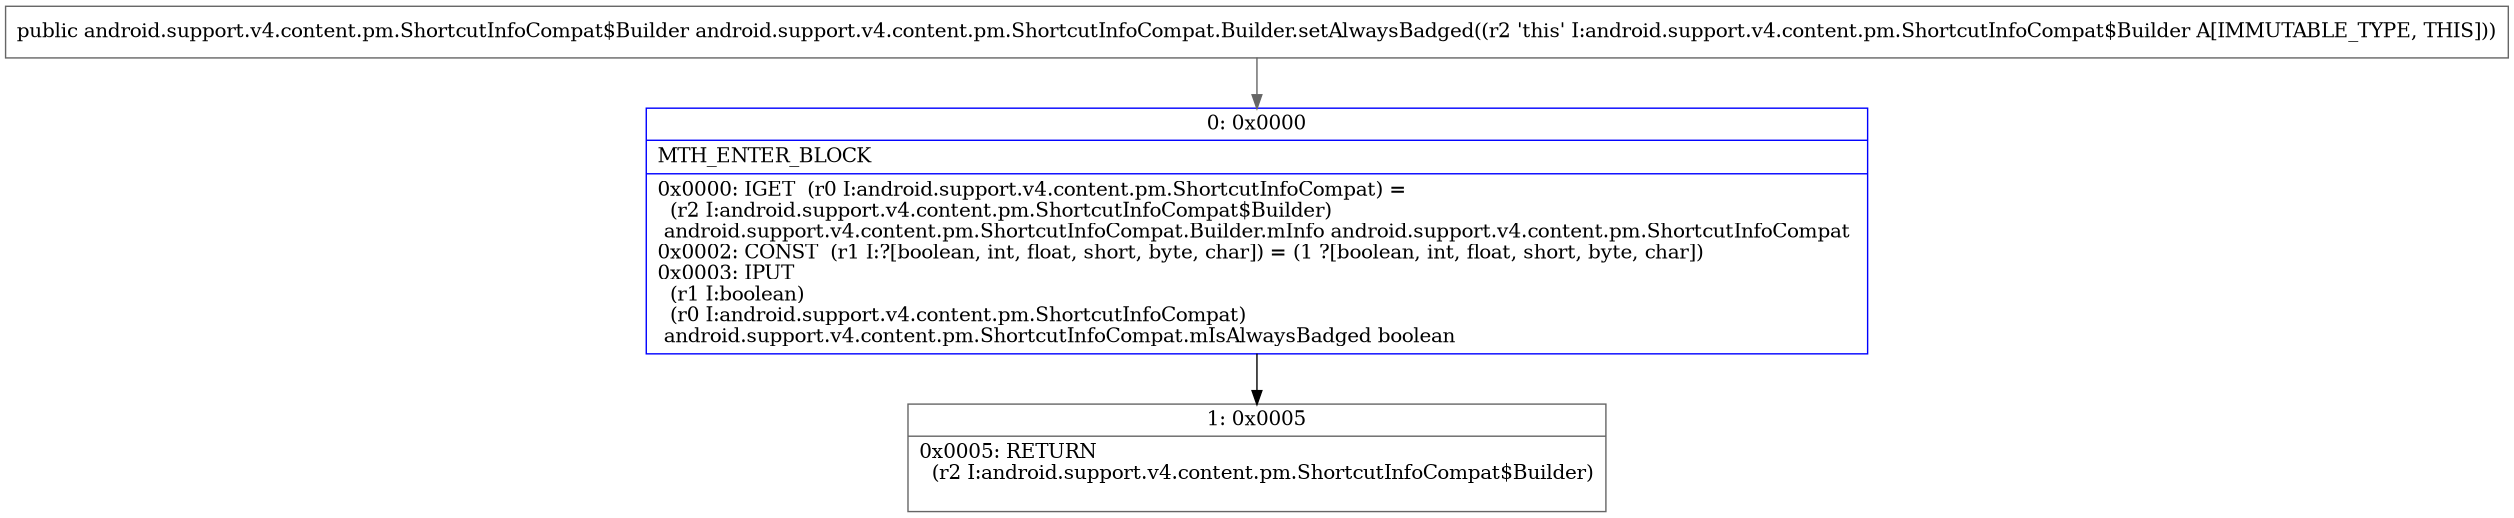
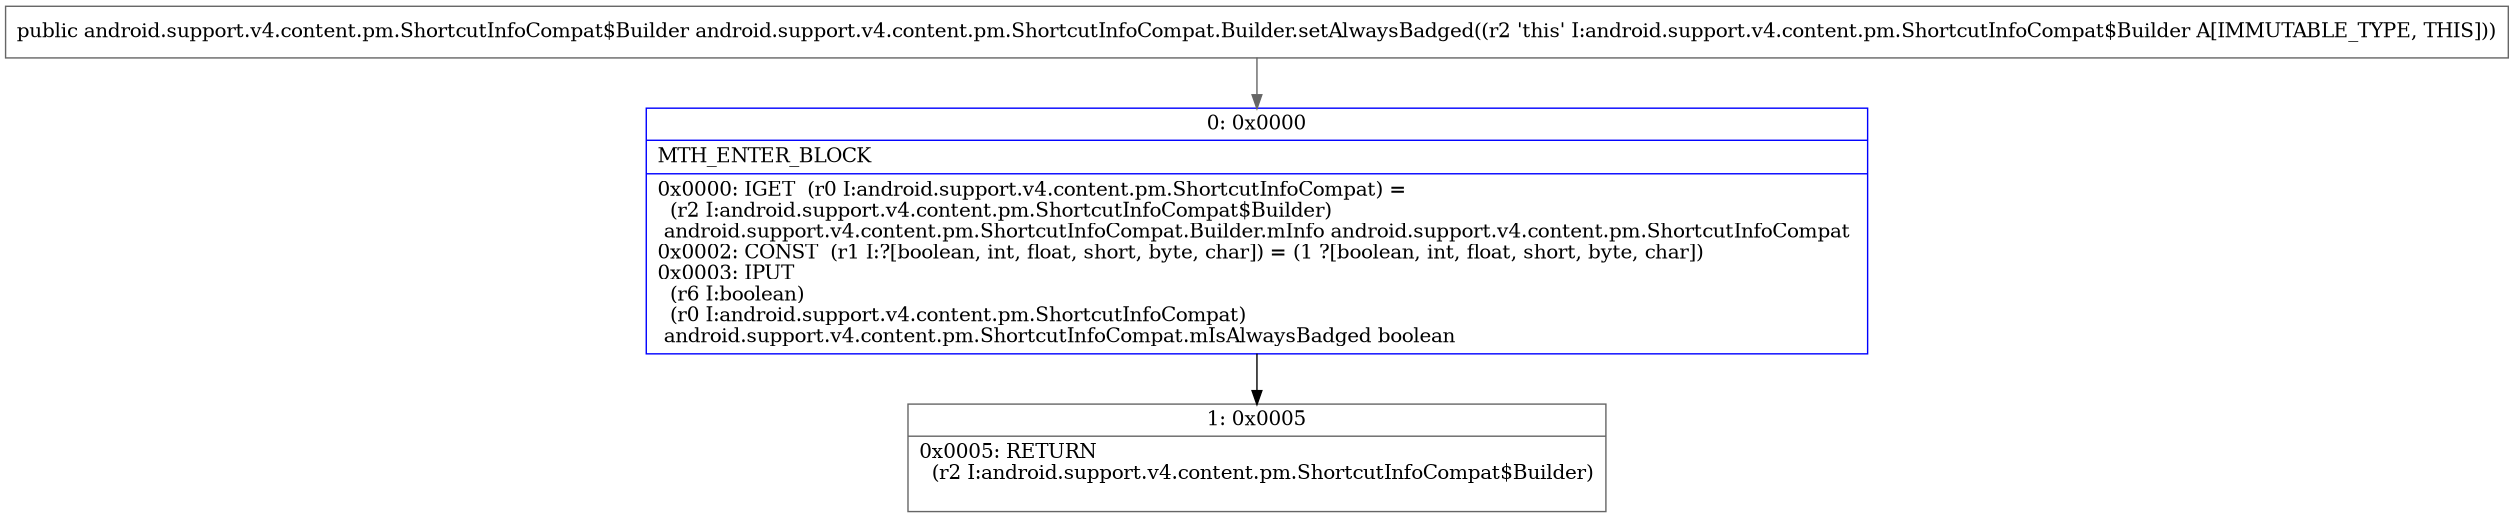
node "0: 0x0000": text "(r1 I:boolean)" -> "(r6 I:boolean)"
